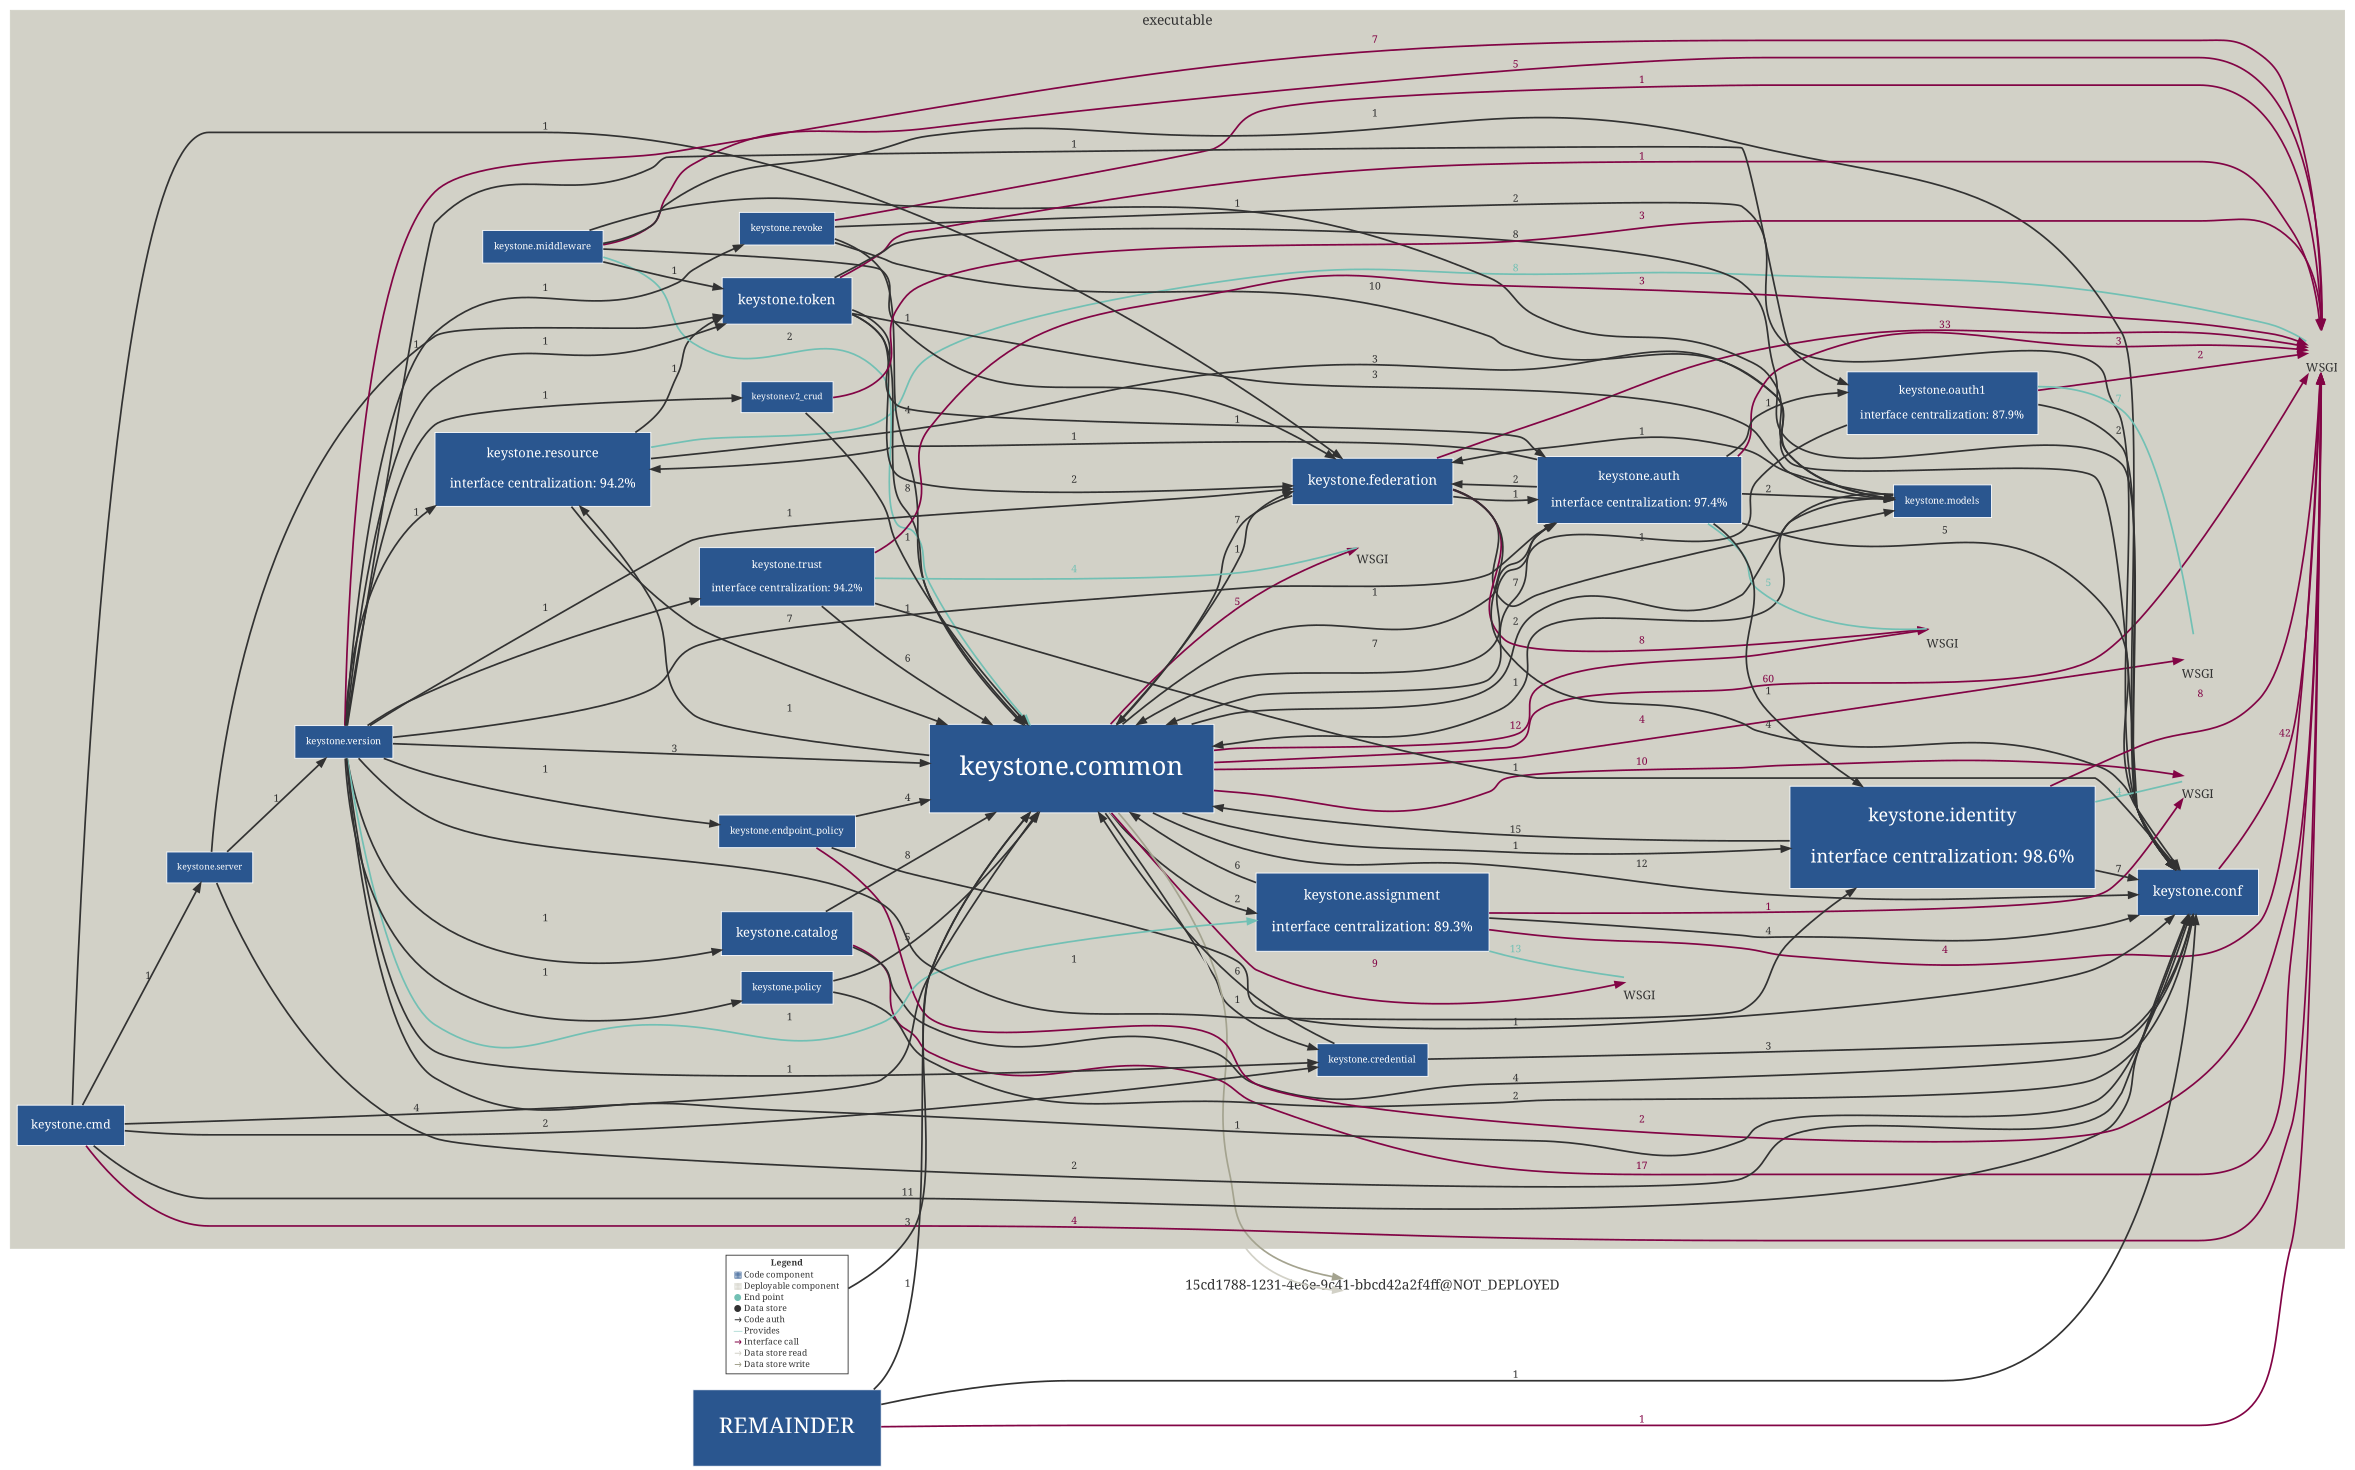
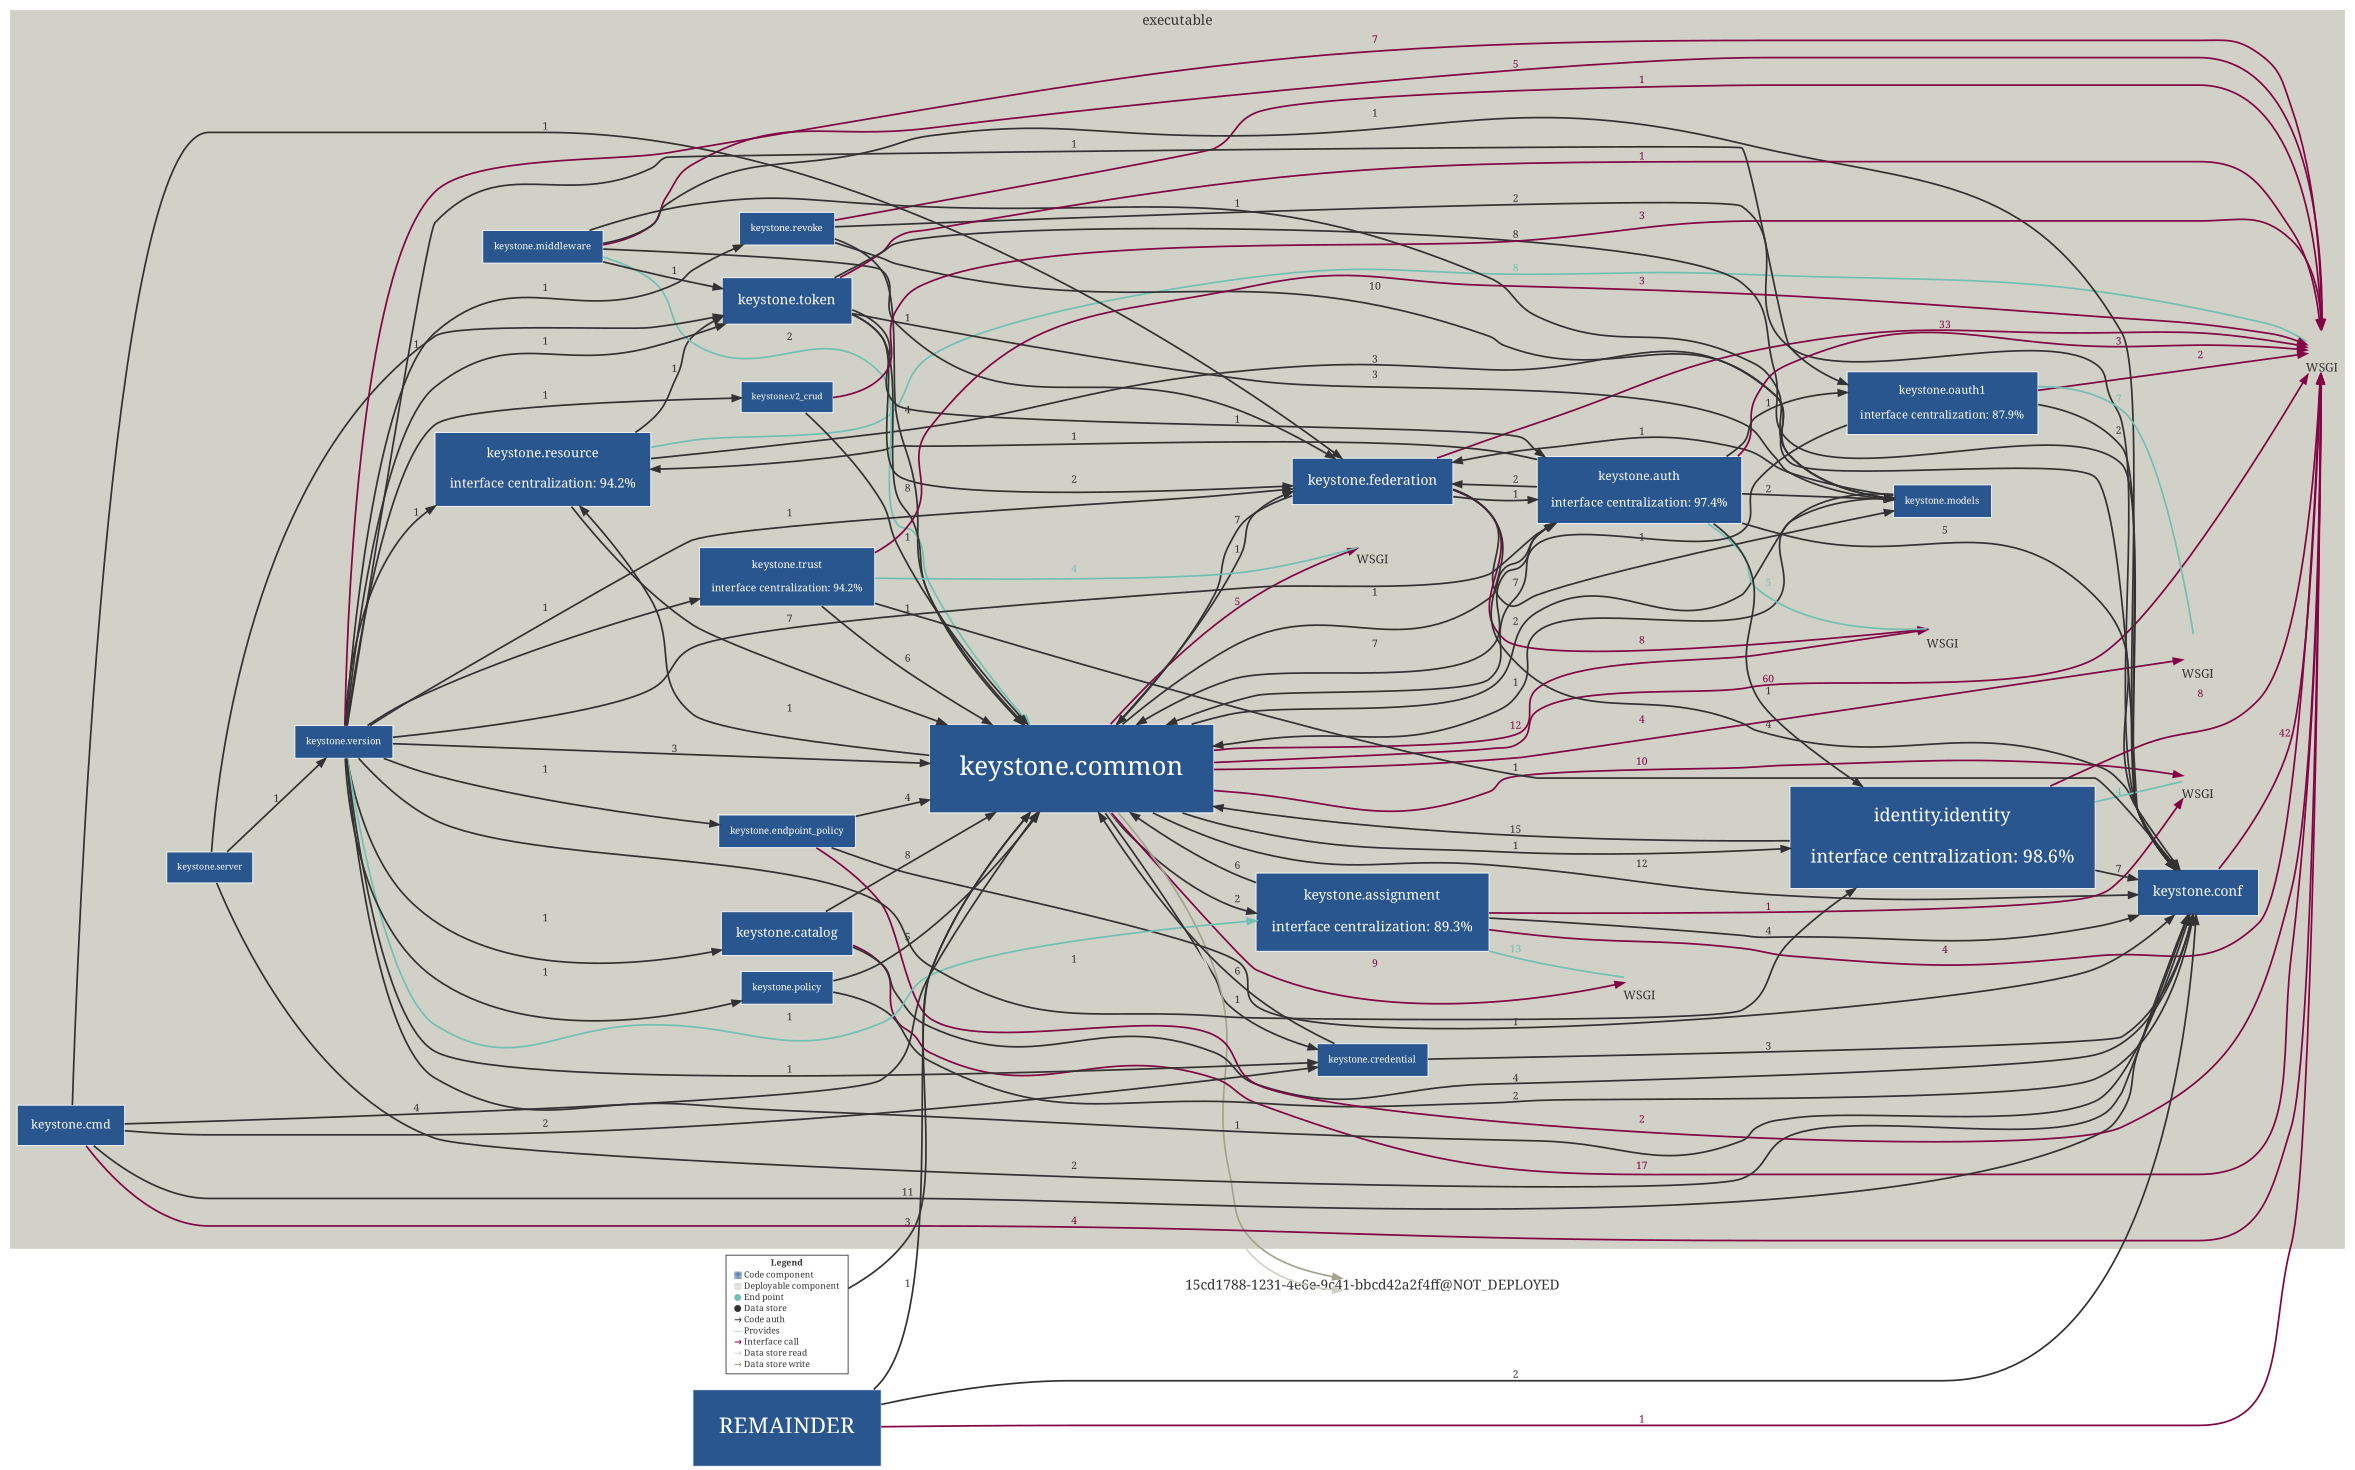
node "keystone.identity interface centralization: 98.6%": label "keystone.identity interface centralization: 98.6%" -> "identity.identity interface centralization: 98.6%"
edge "keystone.cmd" -> "keystone.server": removed, label "1"
edge "REMAINDER" -> "keystone.conf": label "  1" -> "  2"
